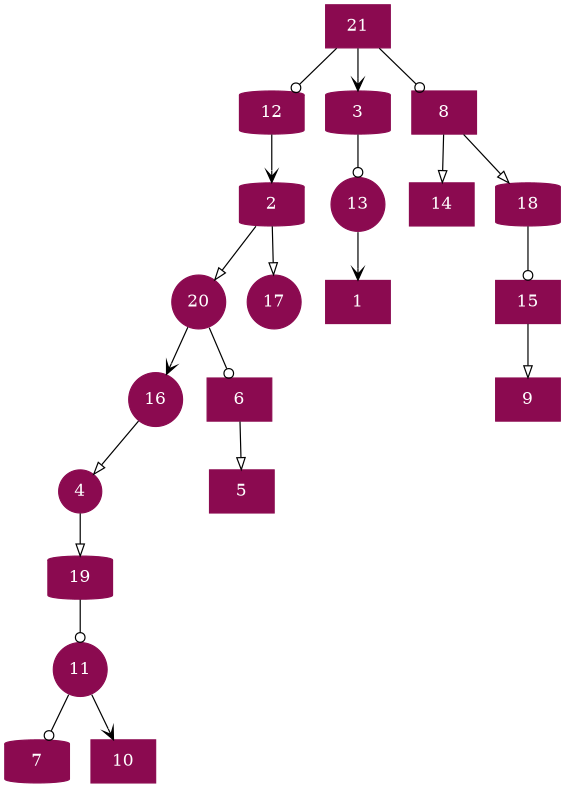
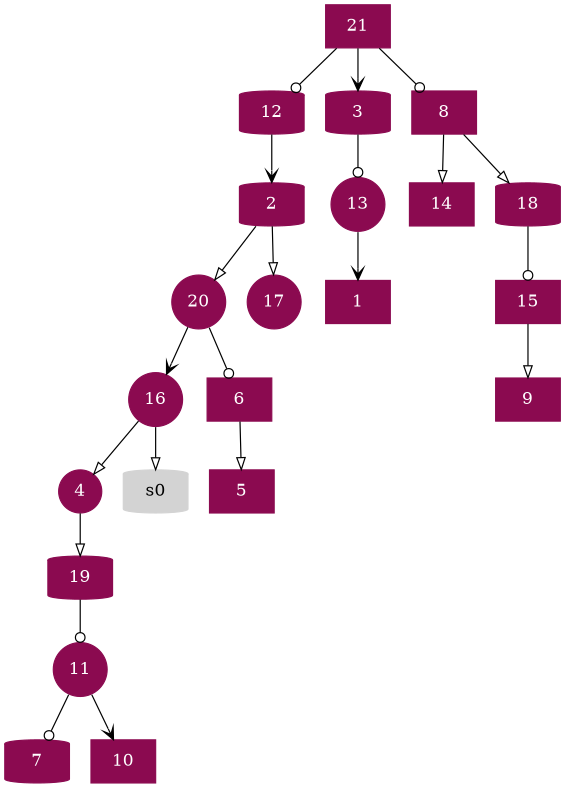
node "s0": added
